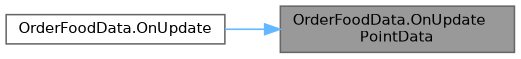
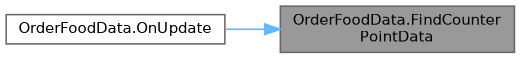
node "OrderFoodData.OnUpdate PointData": label "OrderFoodData.OnUpdate PointData" -> "OrderFoodData.FindCounter PointData"
